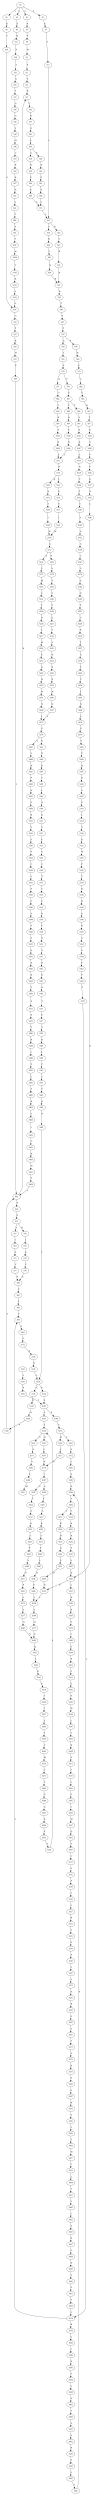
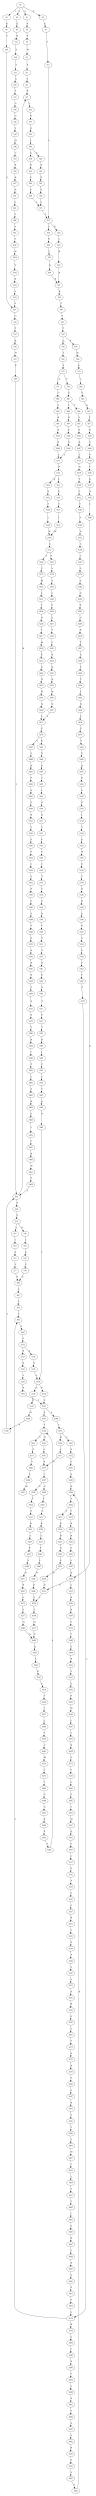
node "S117": added
